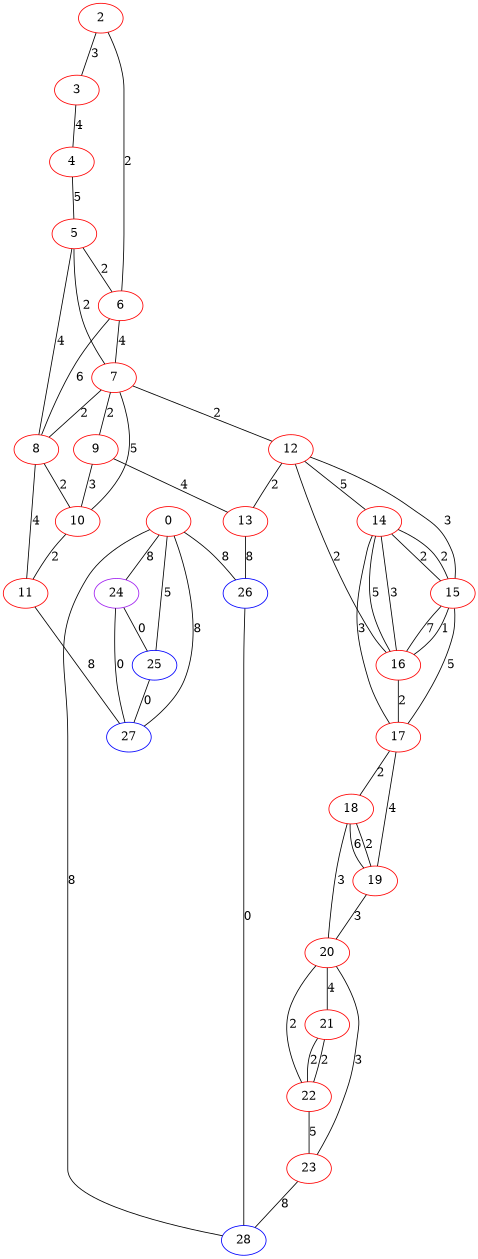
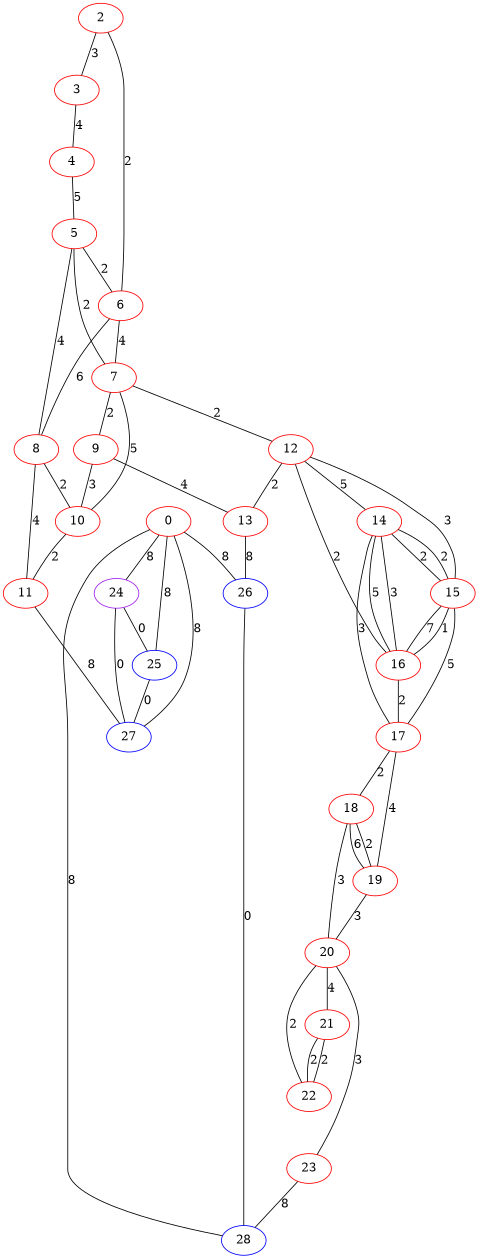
edge "7" -- "8": removed, label "2"
edge "0" -- "25": label "5" -> "8"
edge "22" -- "23": removed, label "5"
